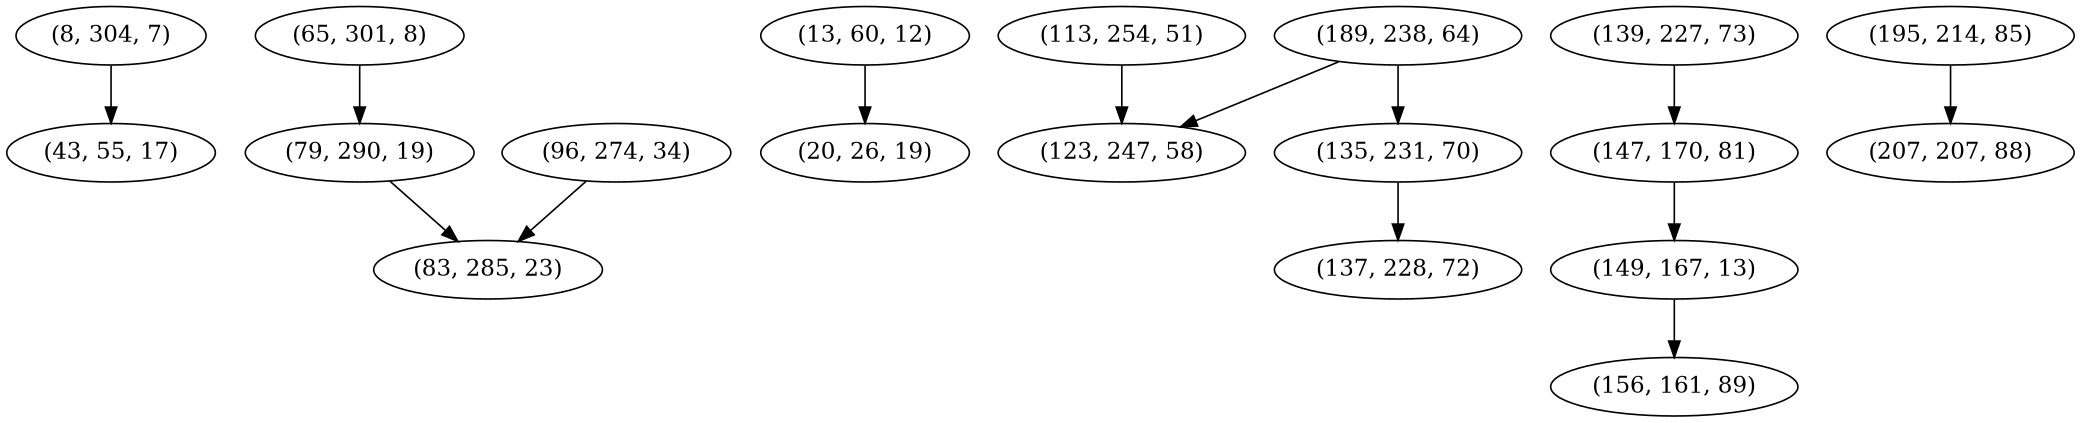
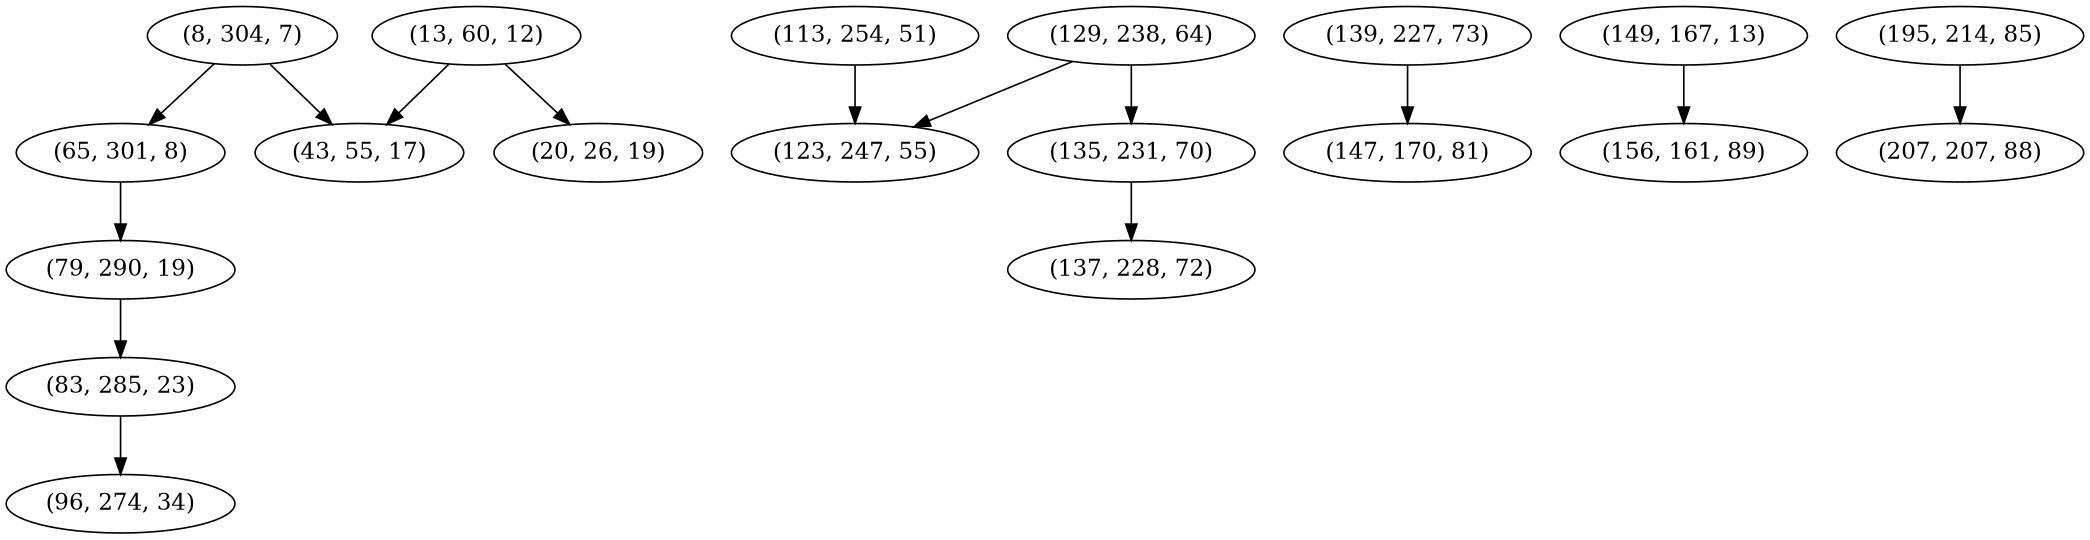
node "(189, 238, 64)": label "(189, 238, 64)" -> "(129, 238, 64)"
edge "(8, 304, 7)" -> "(65, 301, 8)": added
edge "(13, 60, 12)" -> "(43, 55, 17)": added
node "(123, 247, 58)": label "(123, 247, 58)" -> "(123, 247, 55)"
edge "(147, 170, 81)" -> "(149, 167, 13)": removed
edge "(96, 274, 34)" -> "(83, 285, 23)": reversed
